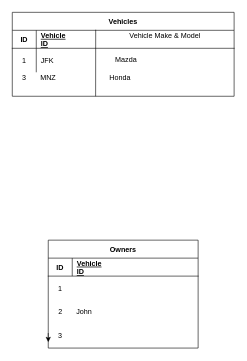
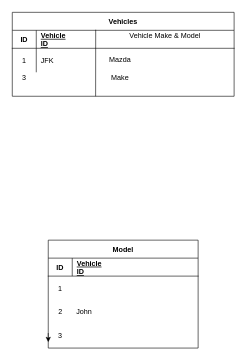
node "Mazda": moved (126, 60) -> (120, 60)
node "MNZ": removed
node "Honda": label "Honda" -> "Make"
node "Owners": label "Owners" -> "Model"
